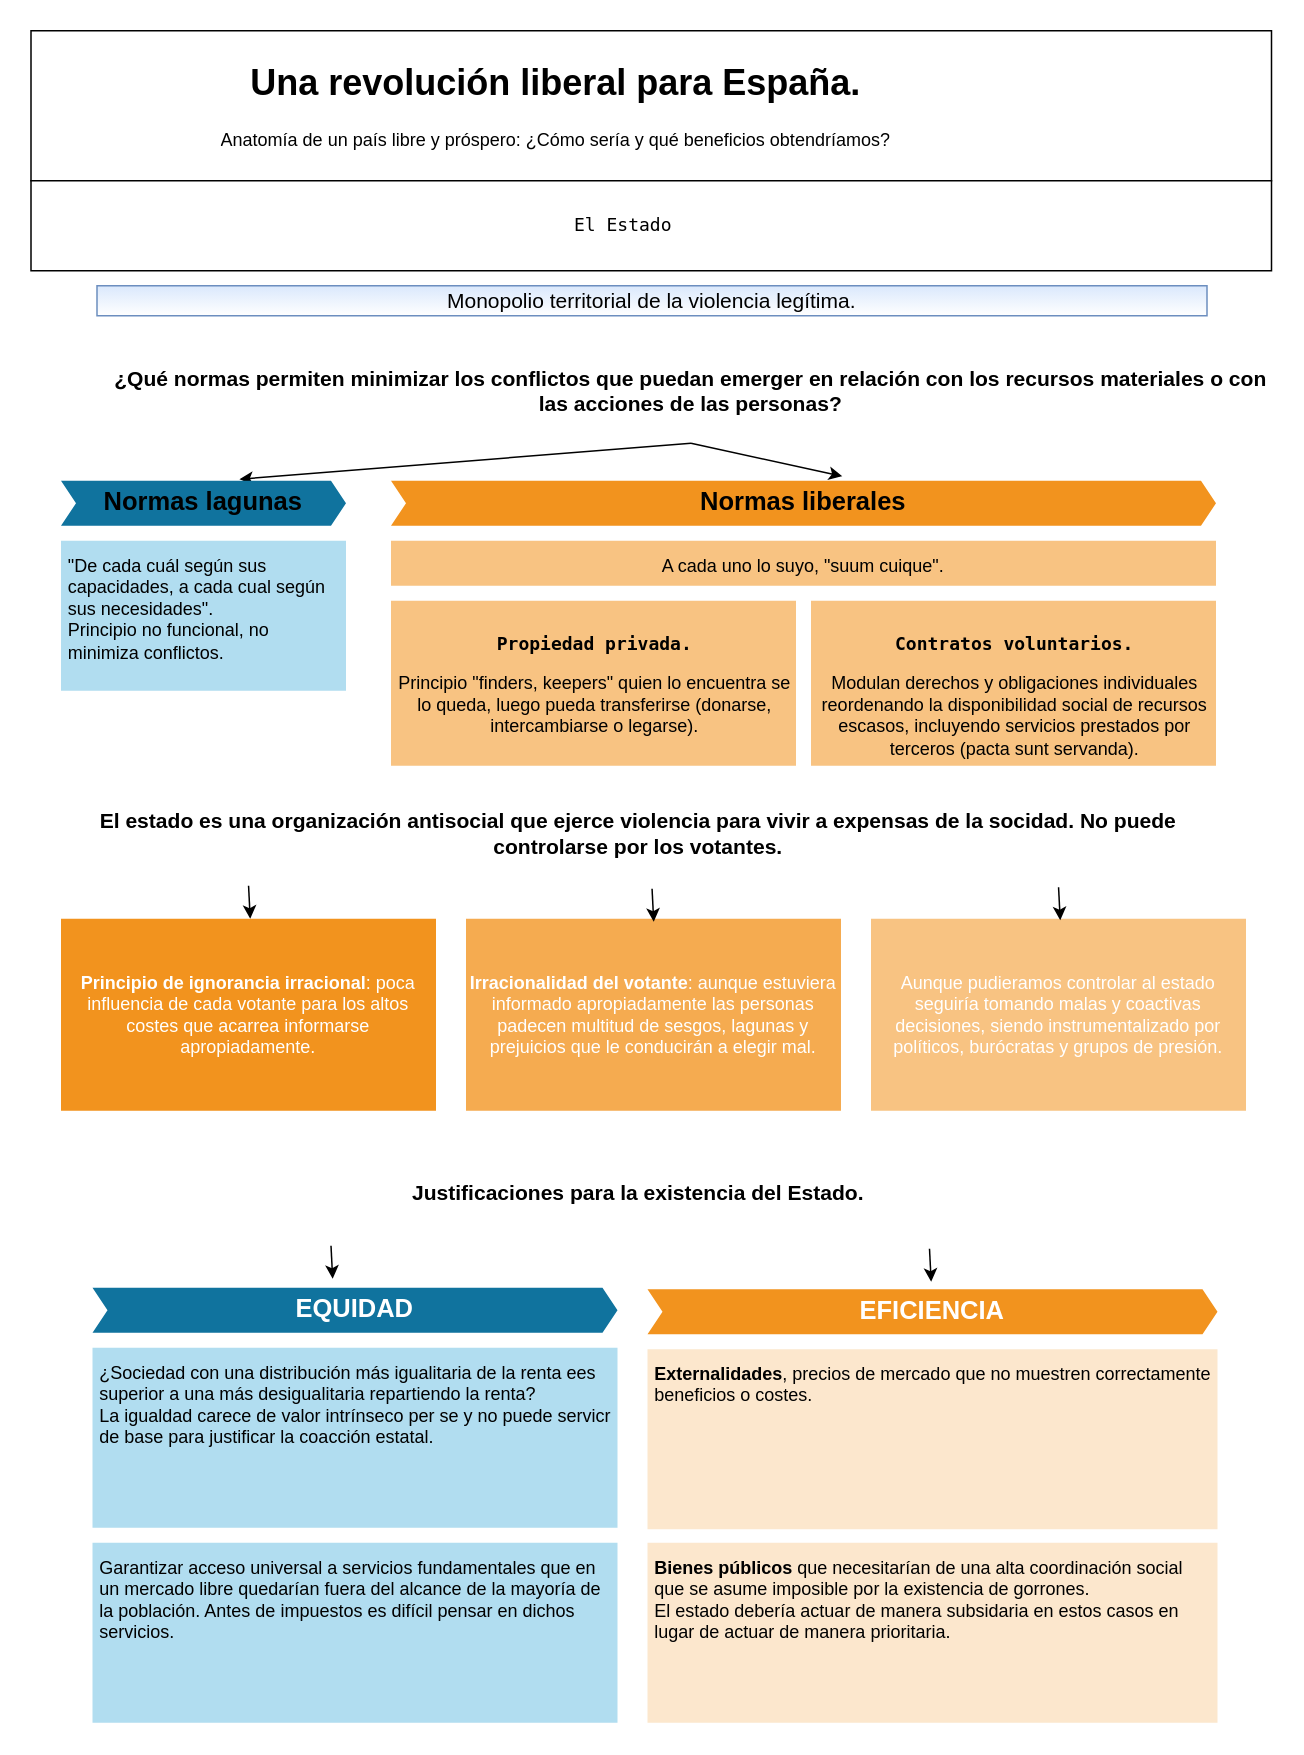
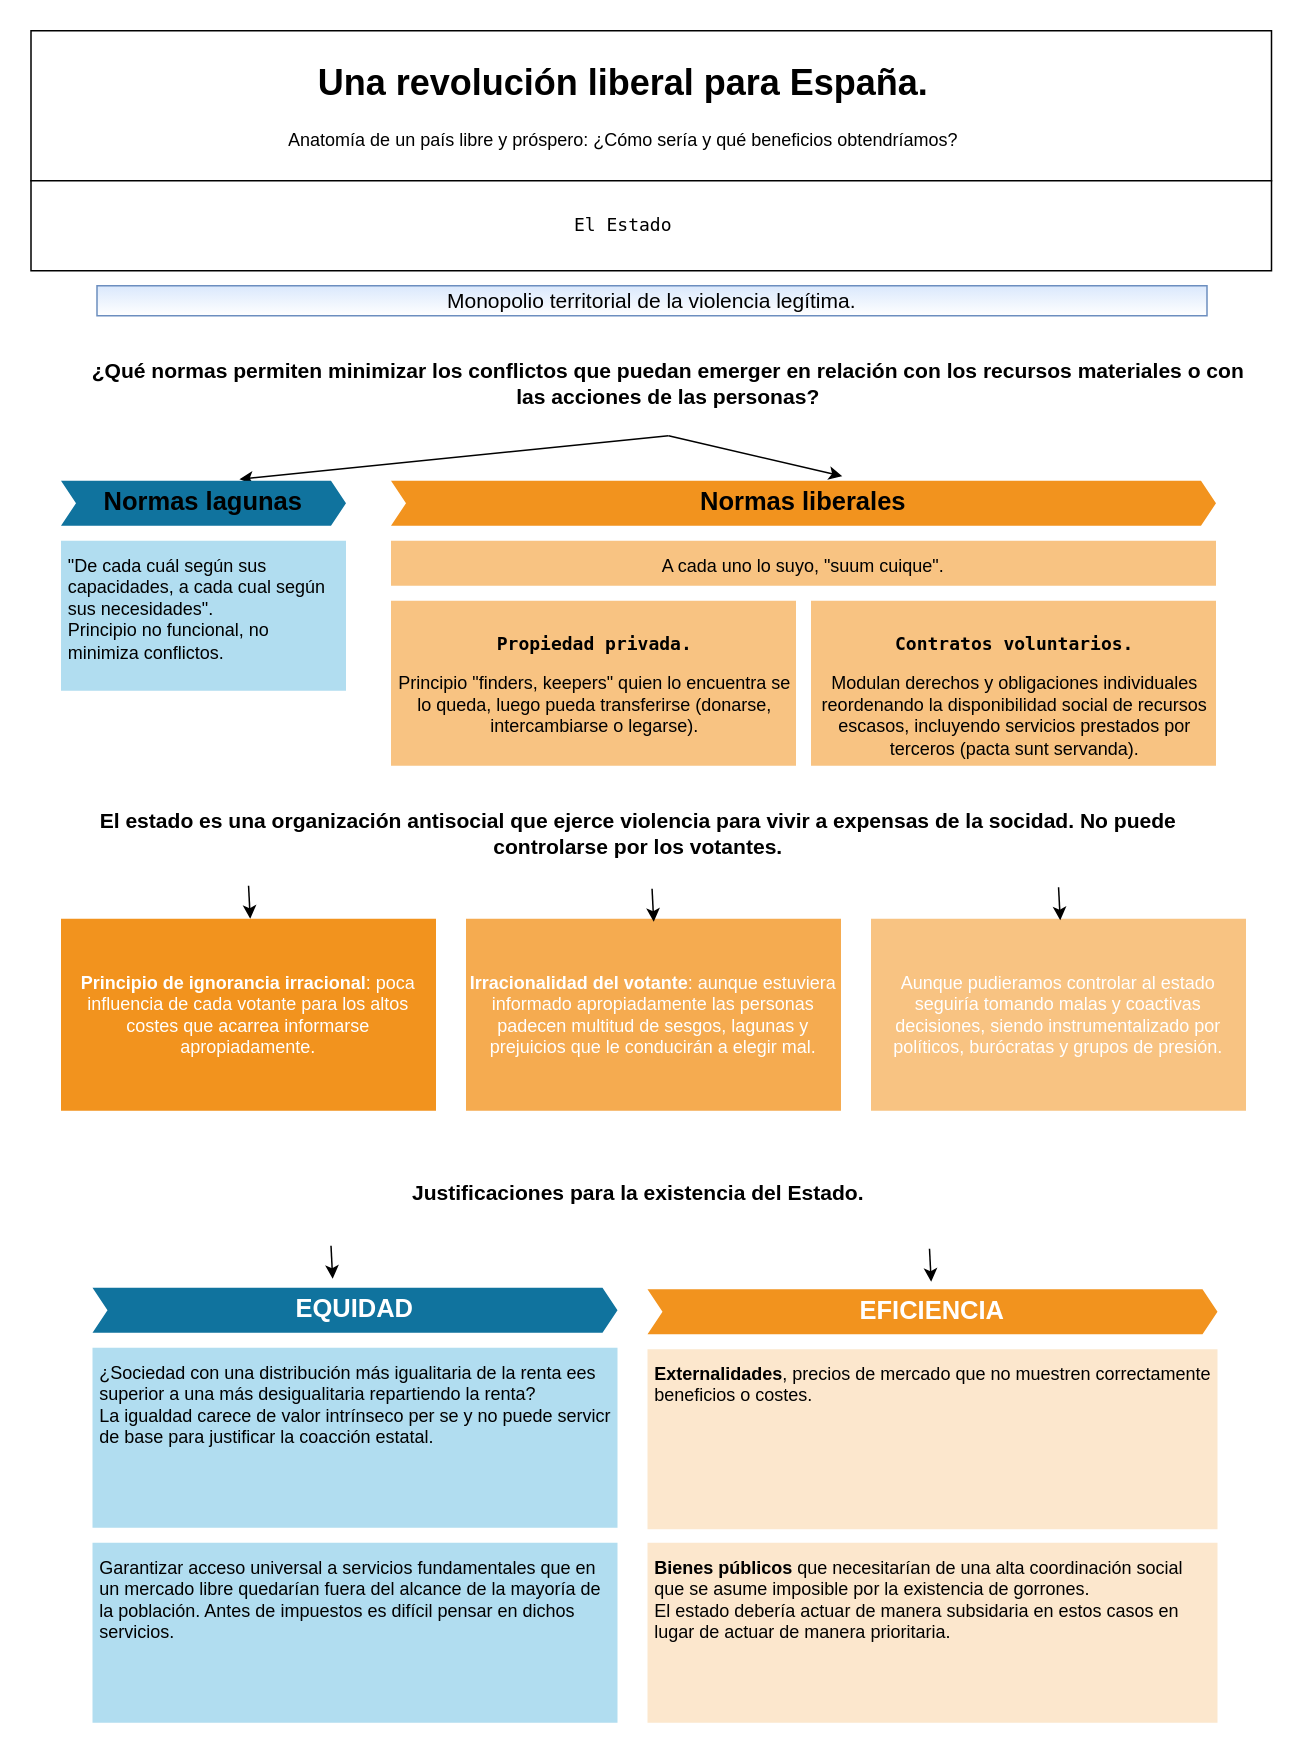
node "Una revolución liberal para España.Anatomía de un país libre y próspero: ¿Cómo sería y qué beneficios obtendríamos?": moved (556, 106) -> (623, 106)
node "¿Qué normas permiten minimizar los conflictos que puedan emerger en relación con los recursos materiales o con las acciones de las personas?": moved (691, 391) -> (668, 383)
